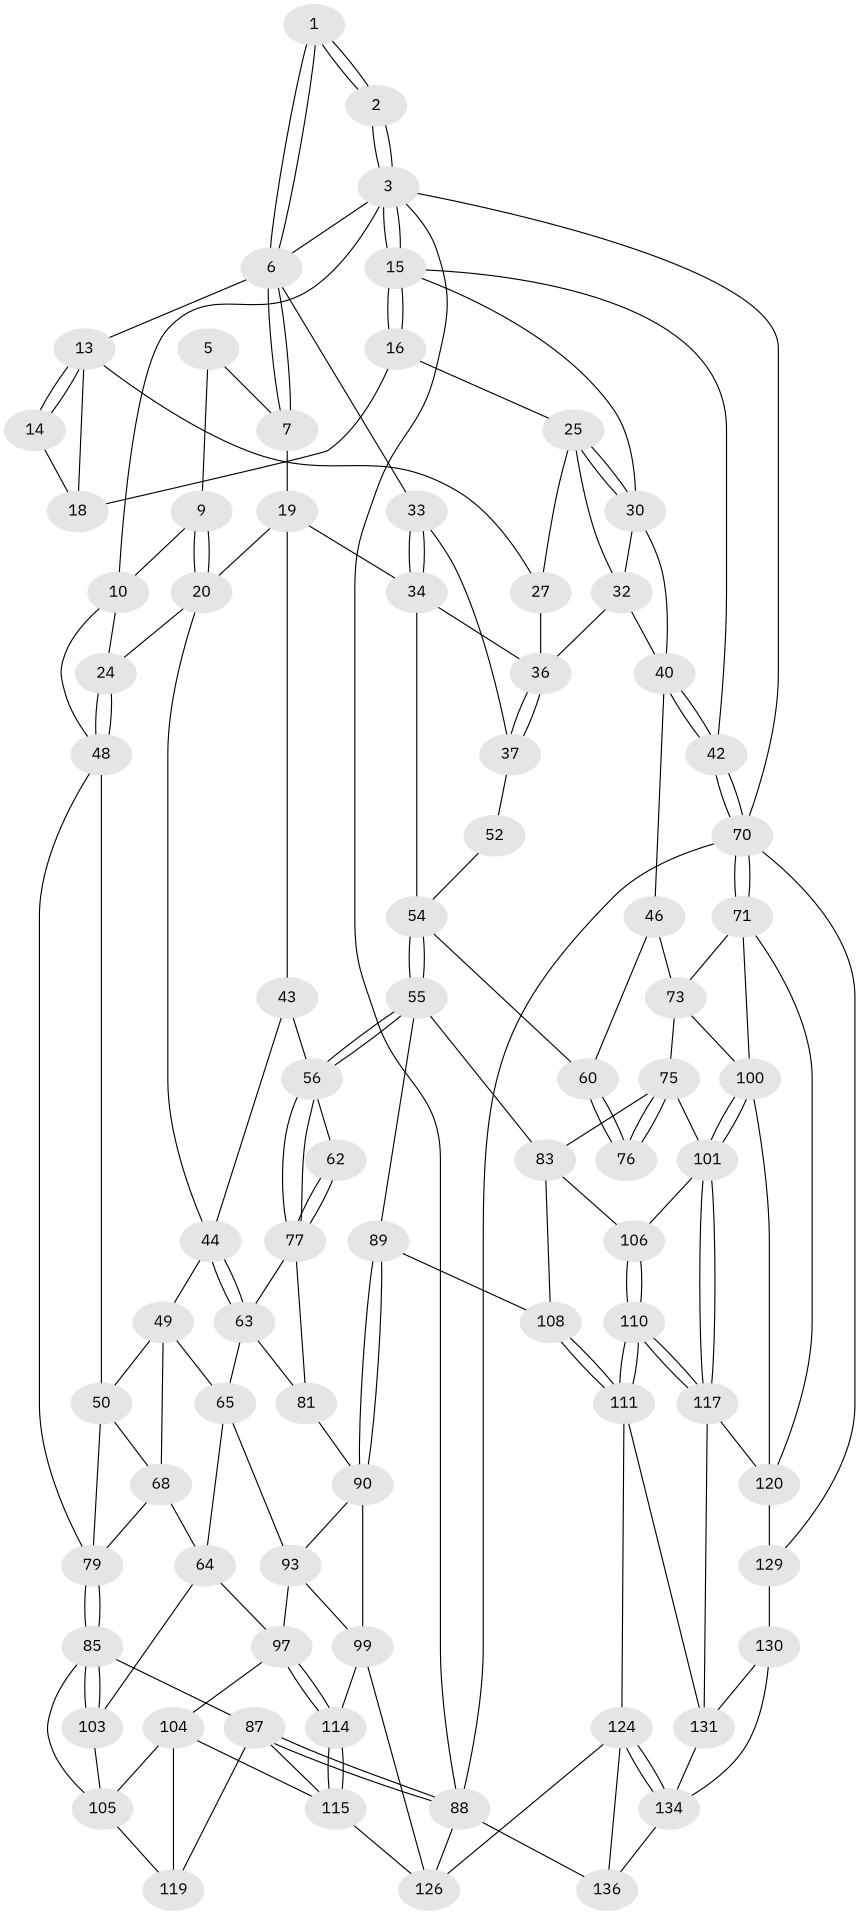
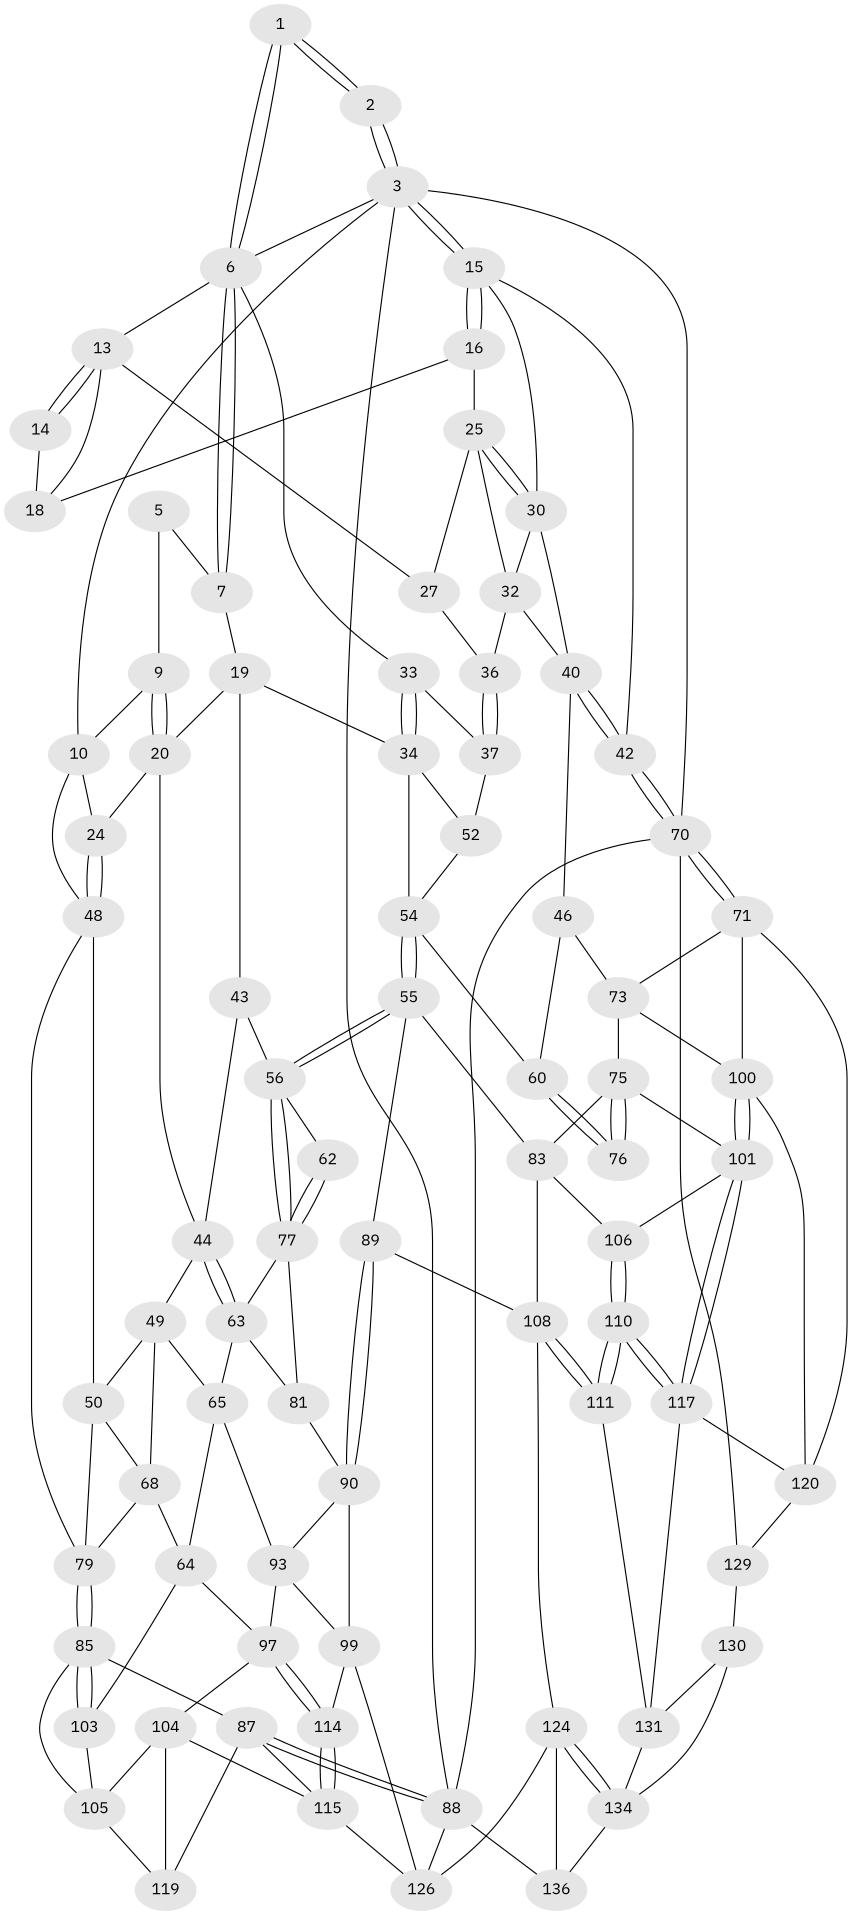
edge "34" -- "36": now "34" -- "52"
edge "111" -- "124": now "108" -- "124"
